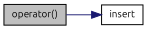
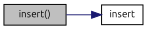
node "operator()": label "operator()" -> "insert()"
